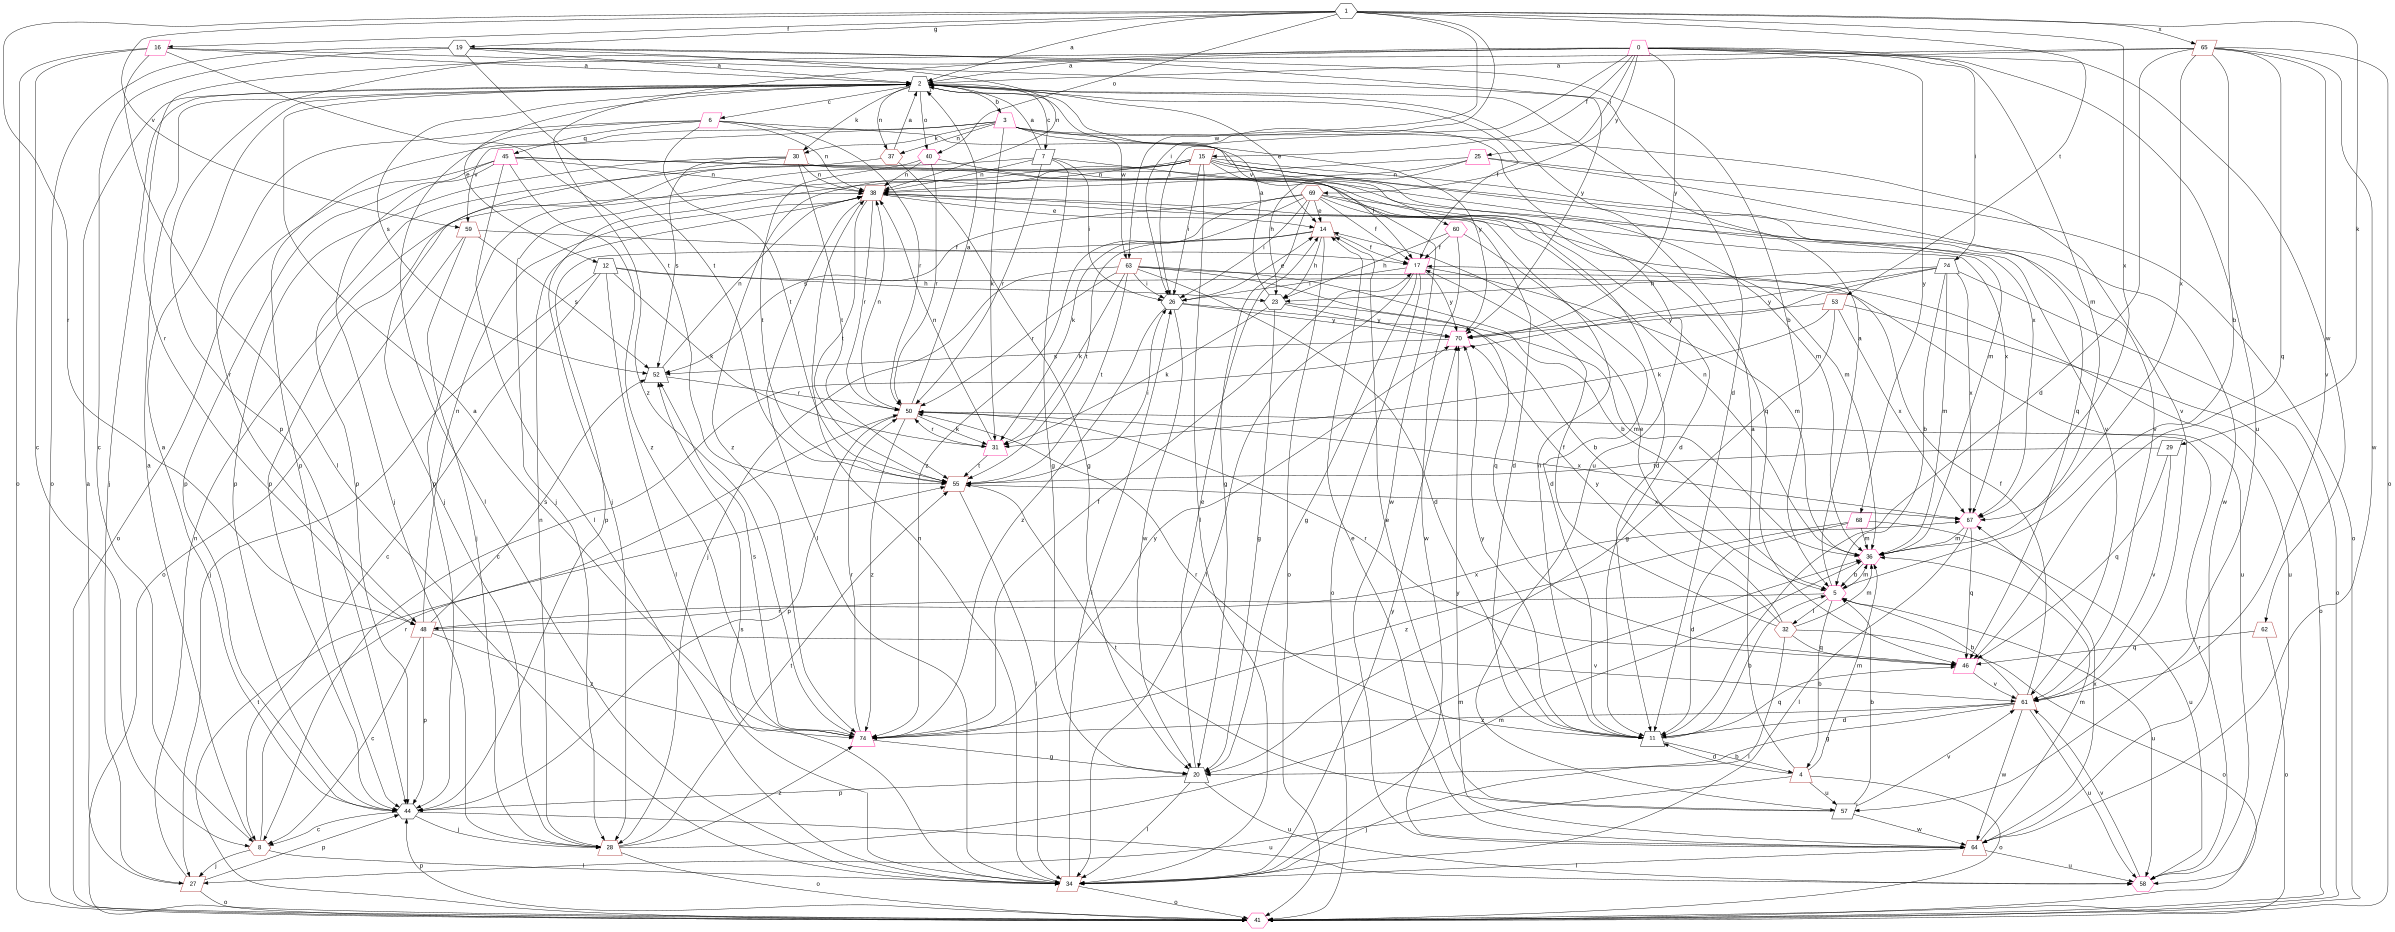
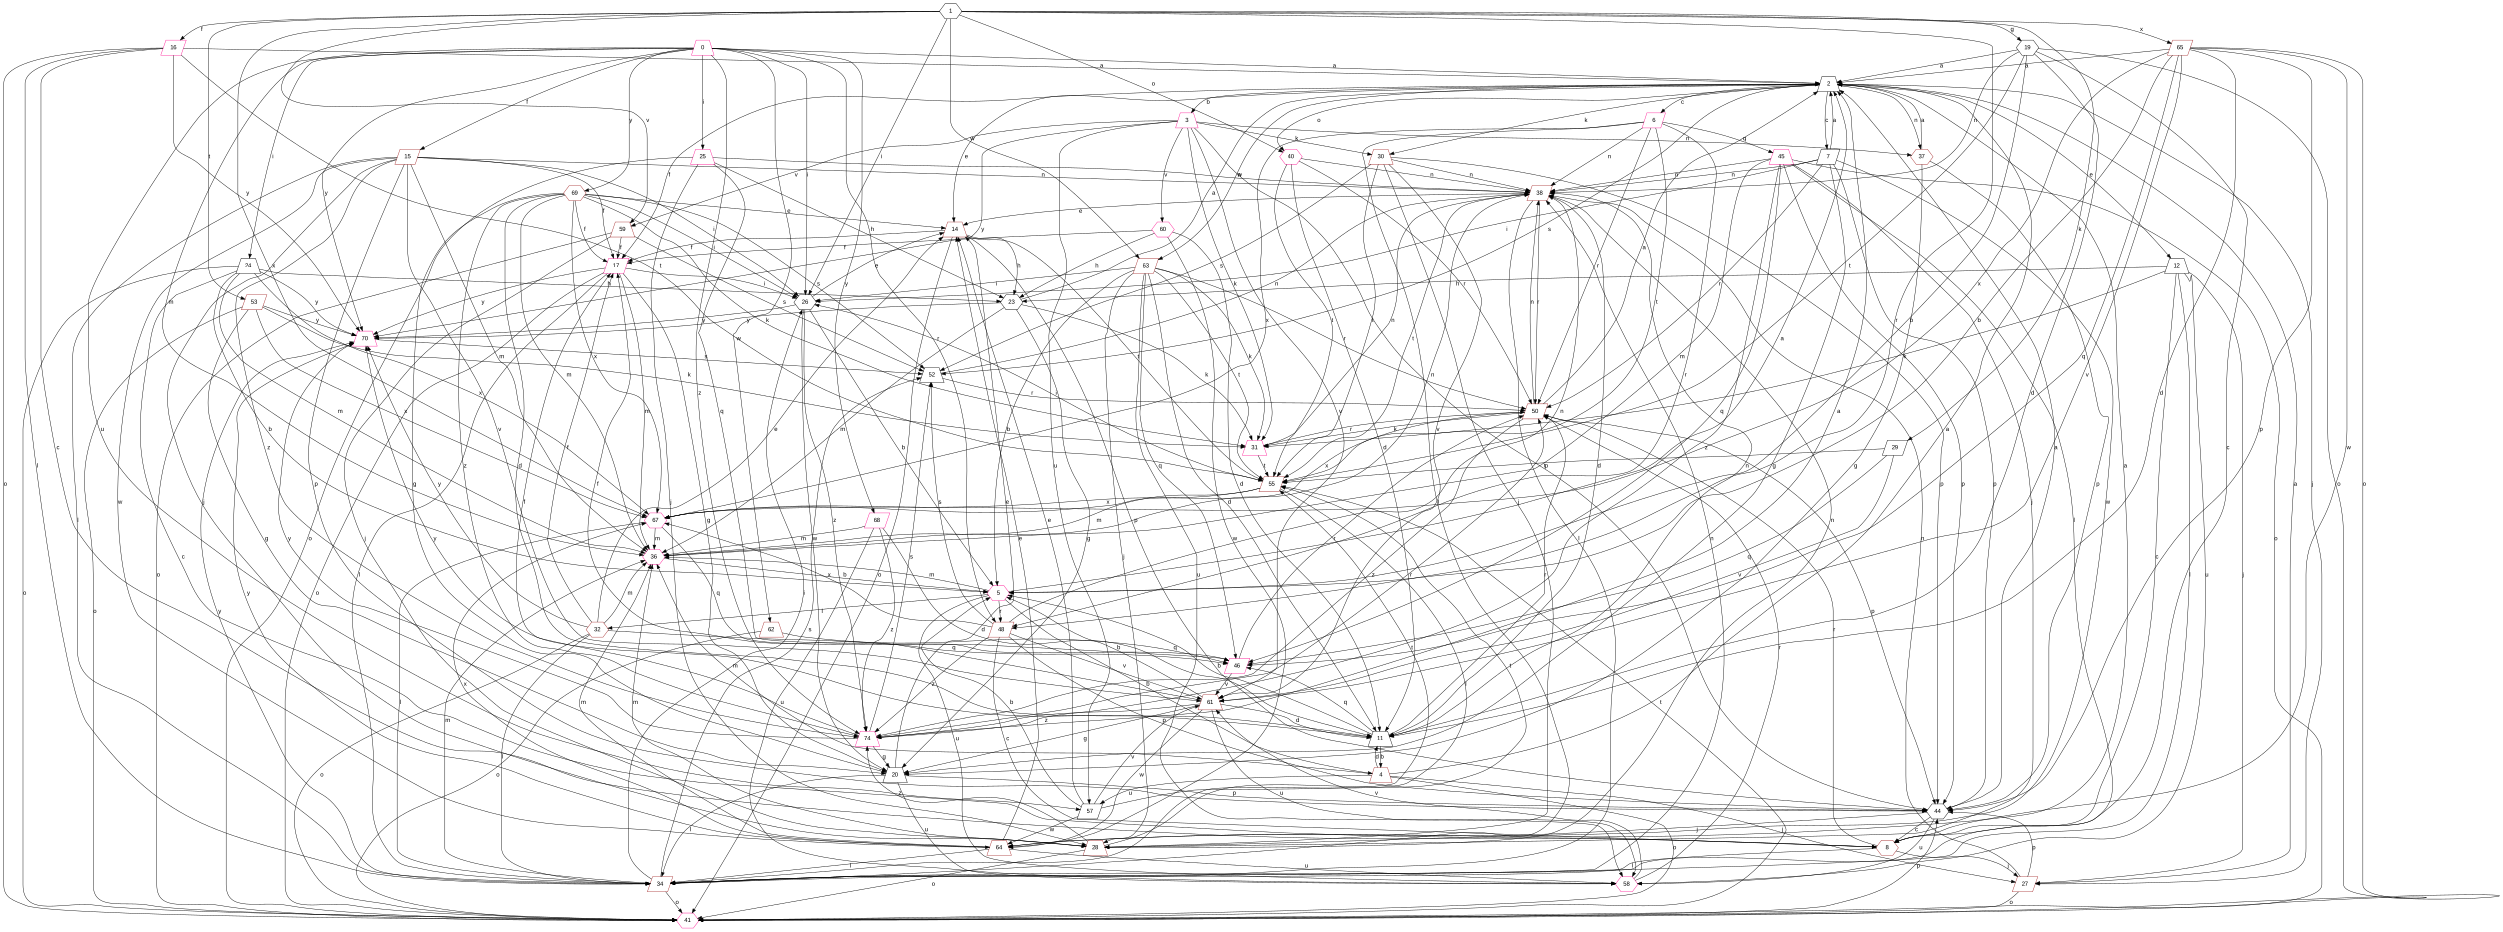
edge "1" -> "2": removed, label "a"
edge "55" -> "36": added, label "m"
